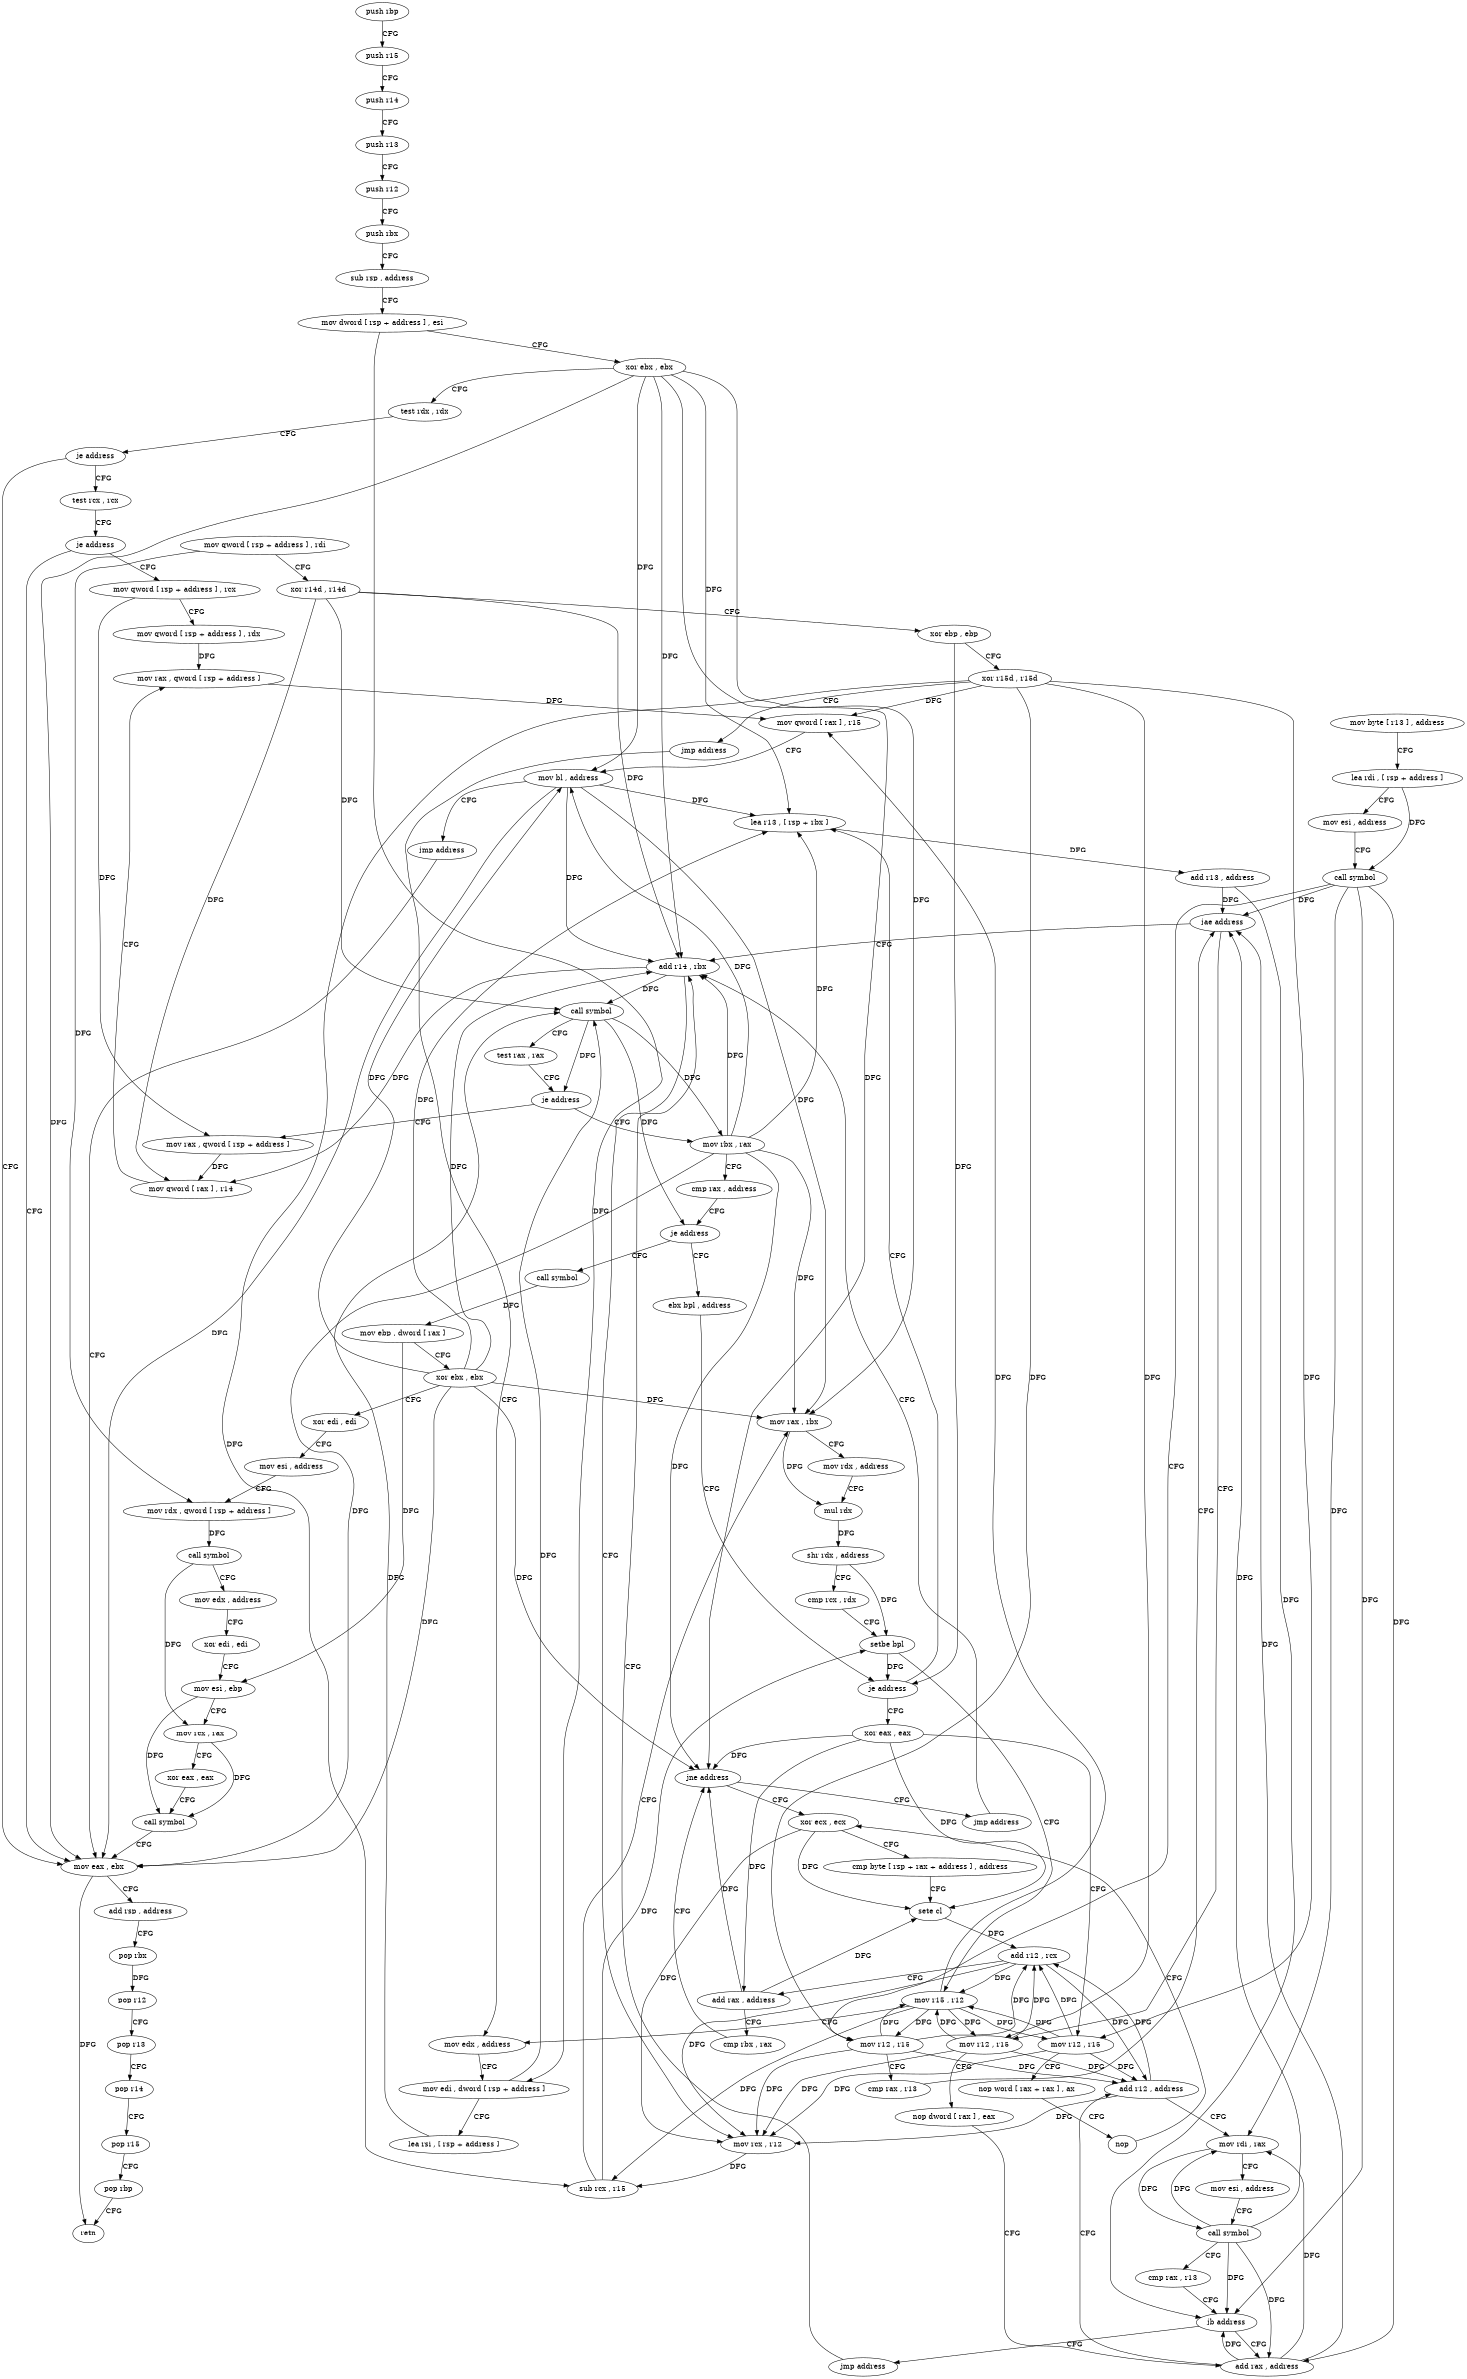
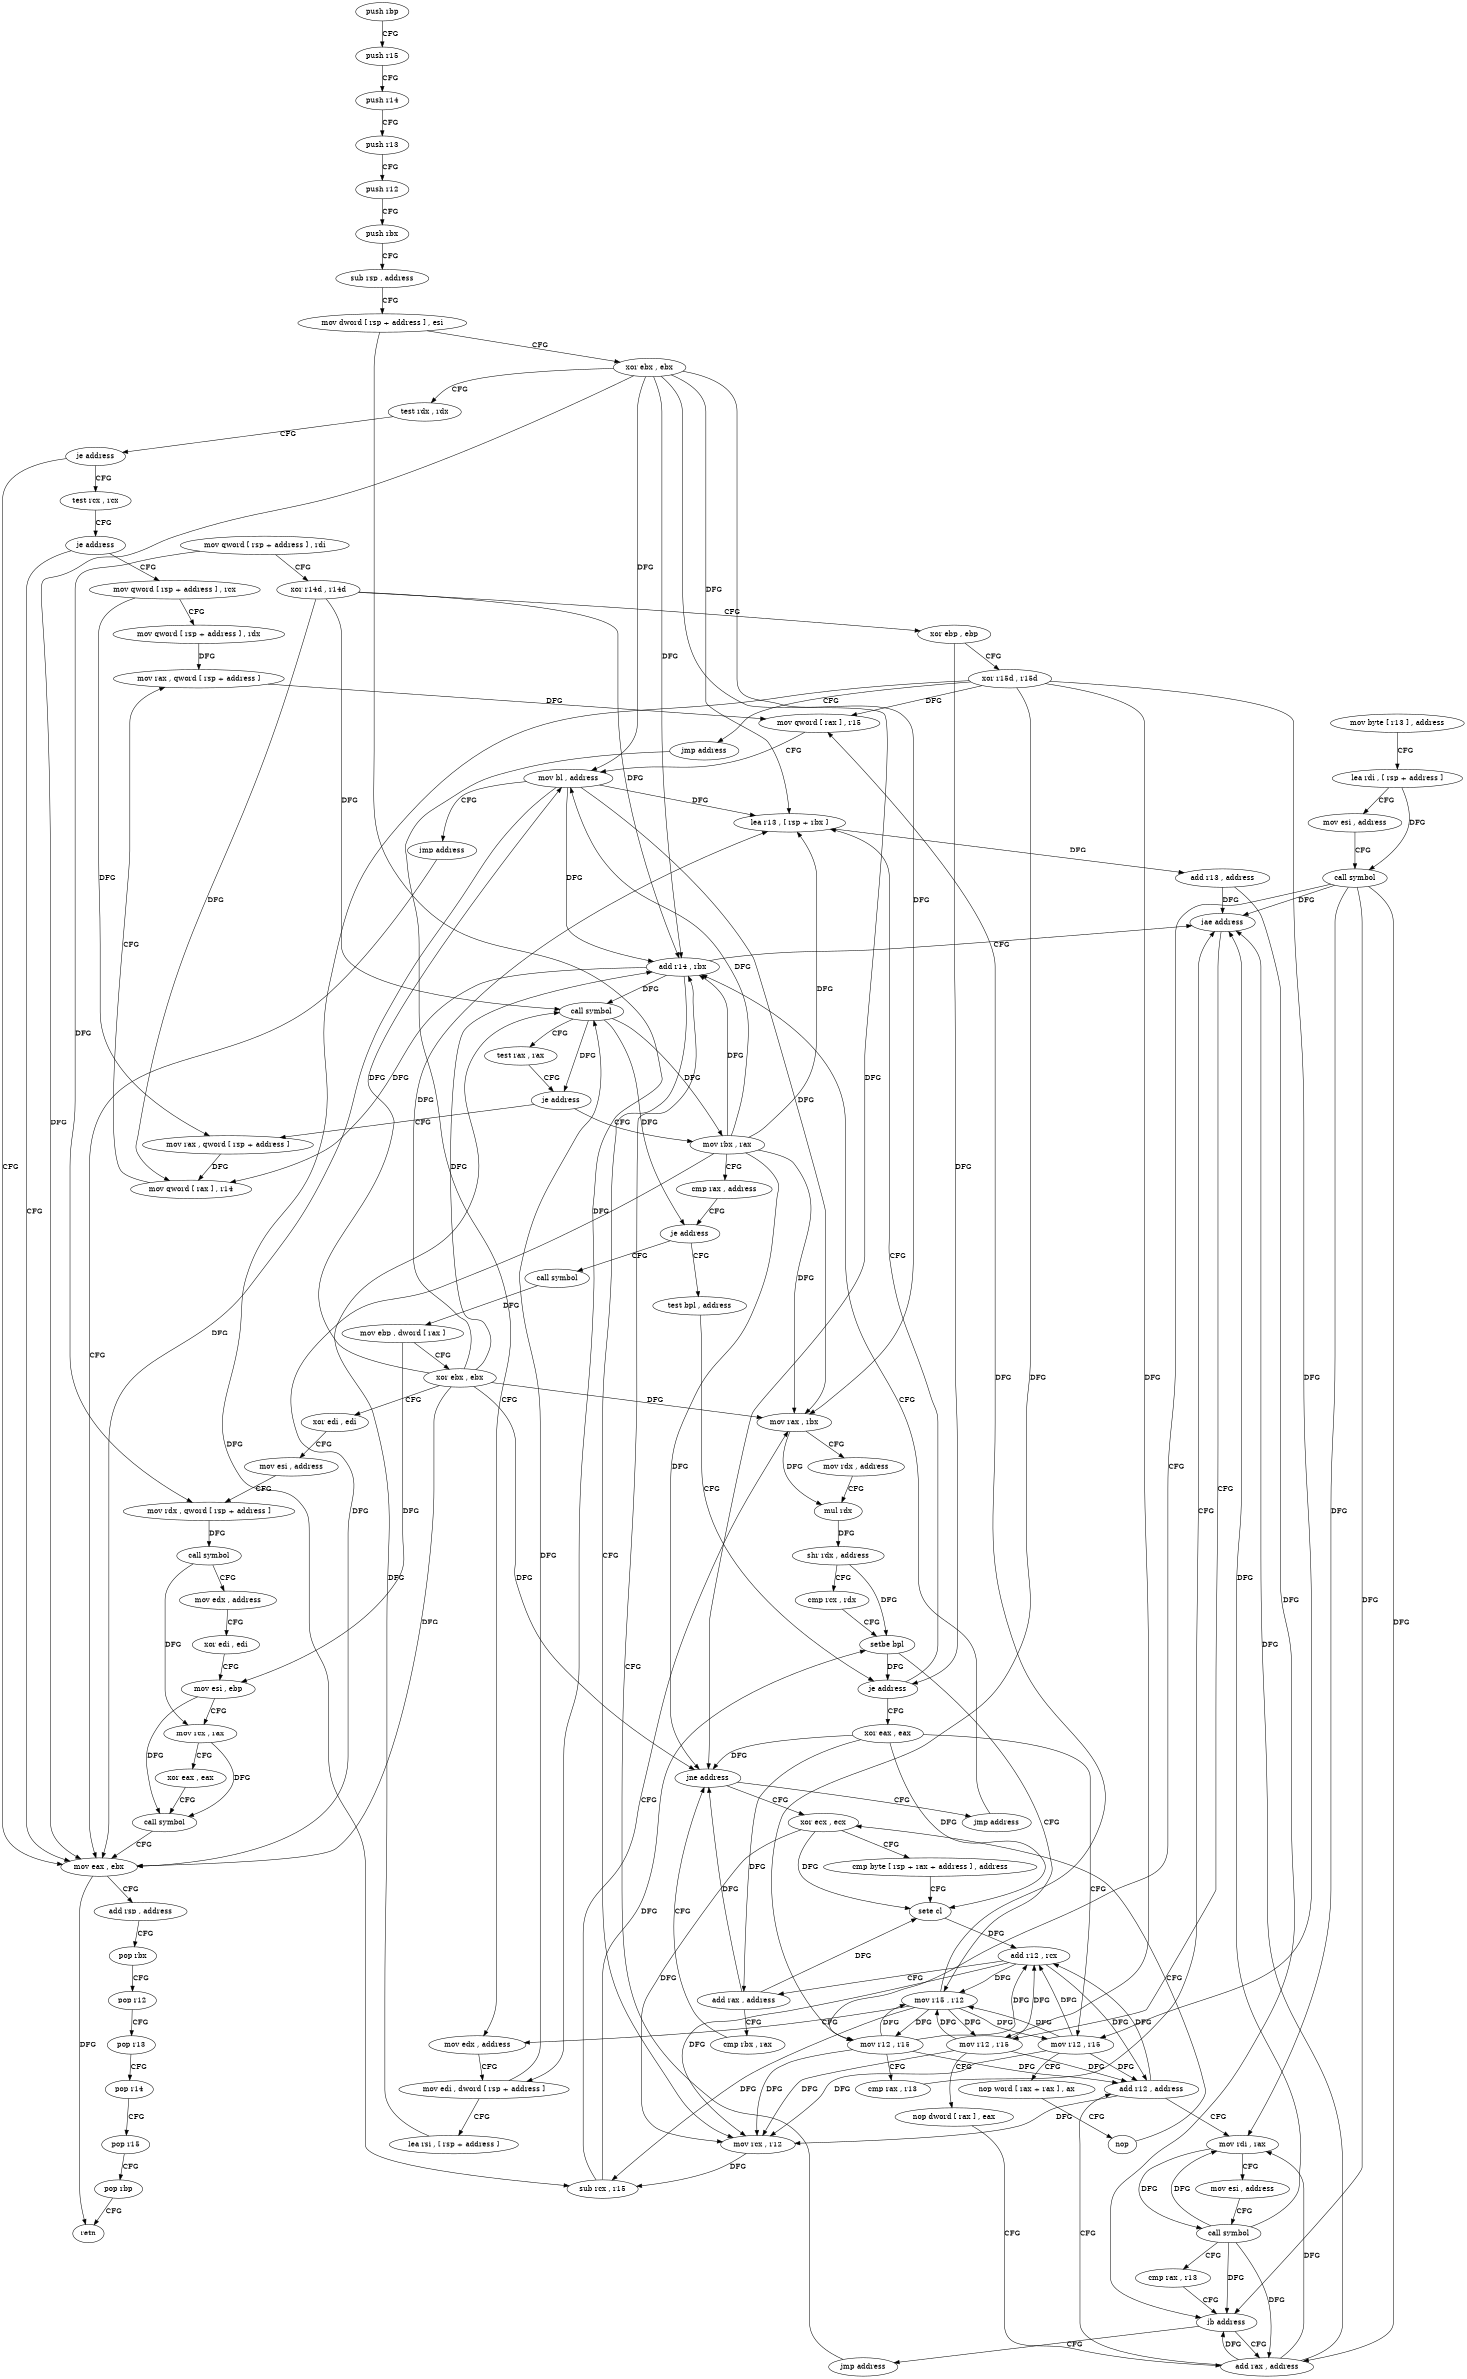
edge "jae address" -> "add r14 , rbx": reversed
node "ebx bpl , address": label "ebx bpl , address" -> "test bpl , address"
edge "pop rbx" -> "pop r12": label "DFG" -> "CFG"
